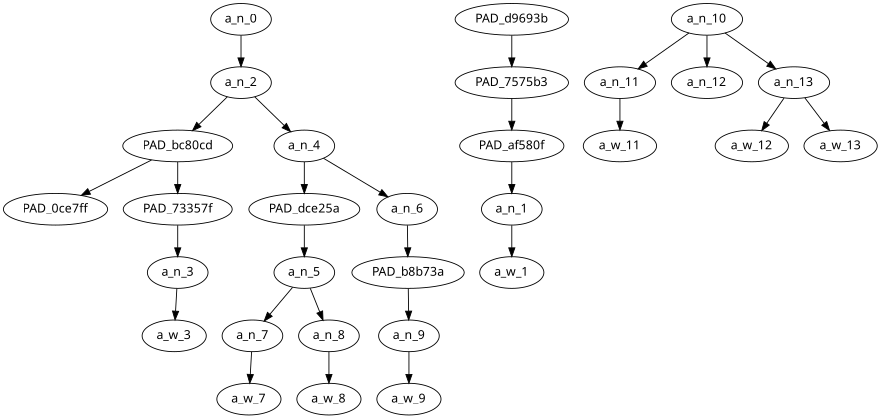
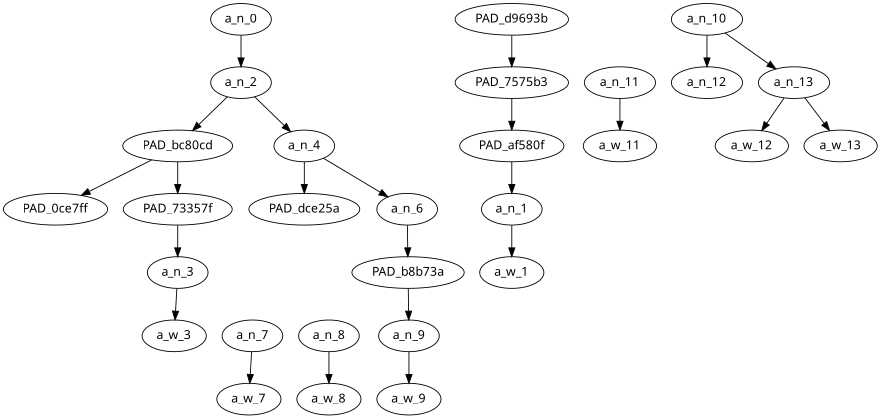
edge "a_n_10" -> "a_n_11": removed
node "a_n_5": removed
